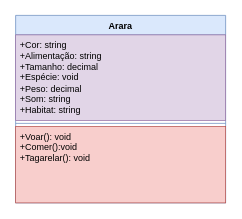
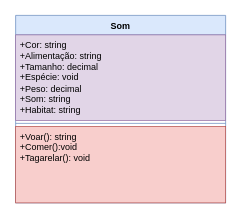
node "Arara": label "Arara" -> "Som"
node "+Voar(): void +Comer():void +Tagarelar(): void": label "+Voar(): void +Comer():void +Tagarelar(): void" -> "+Voar(): string +Comer():void +Tagarelar(): void"
